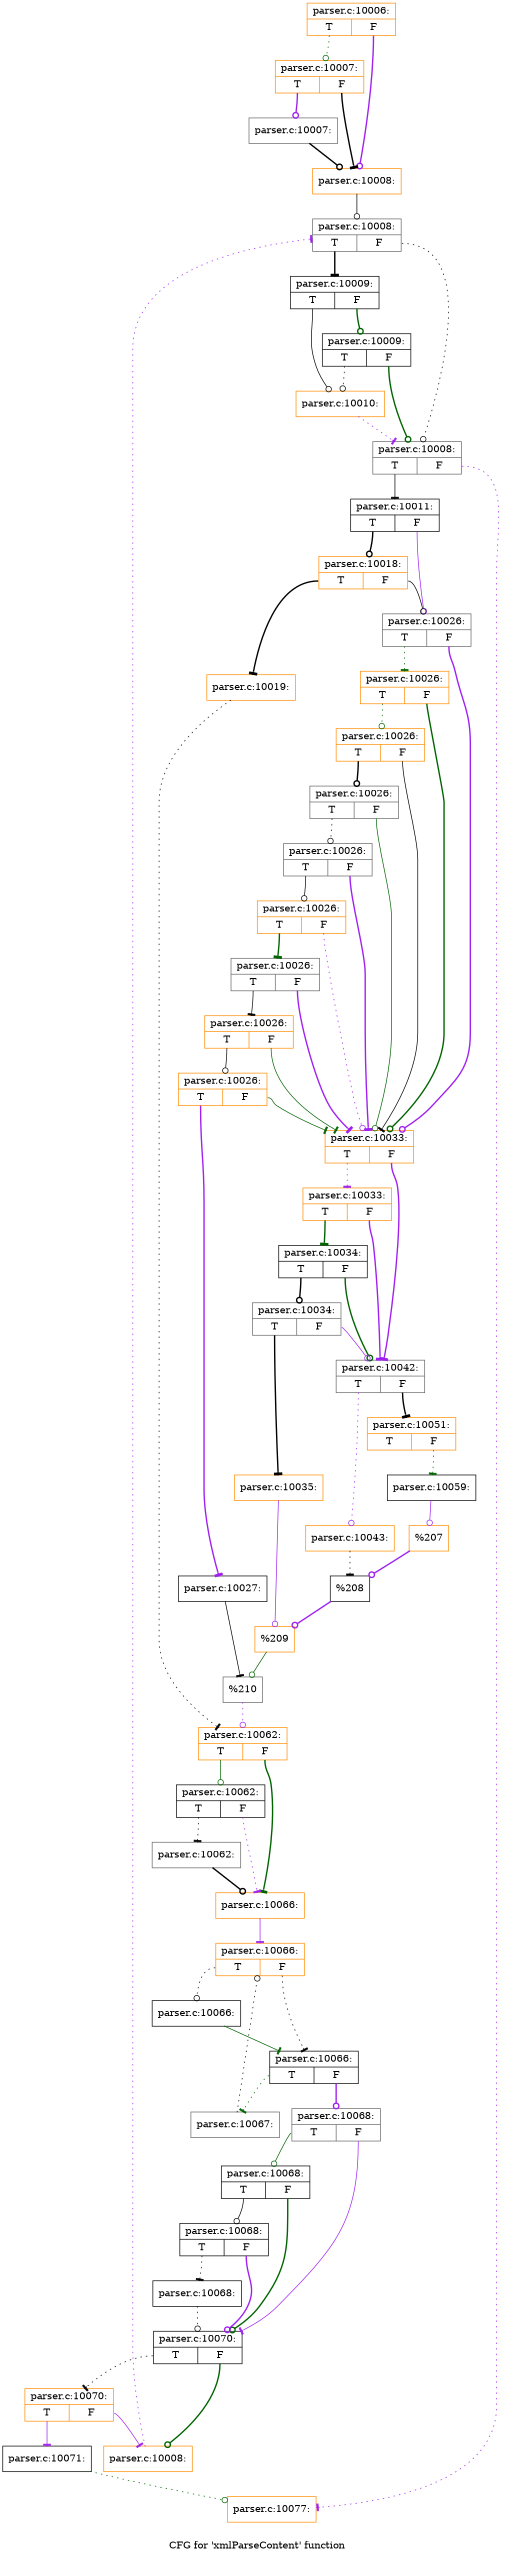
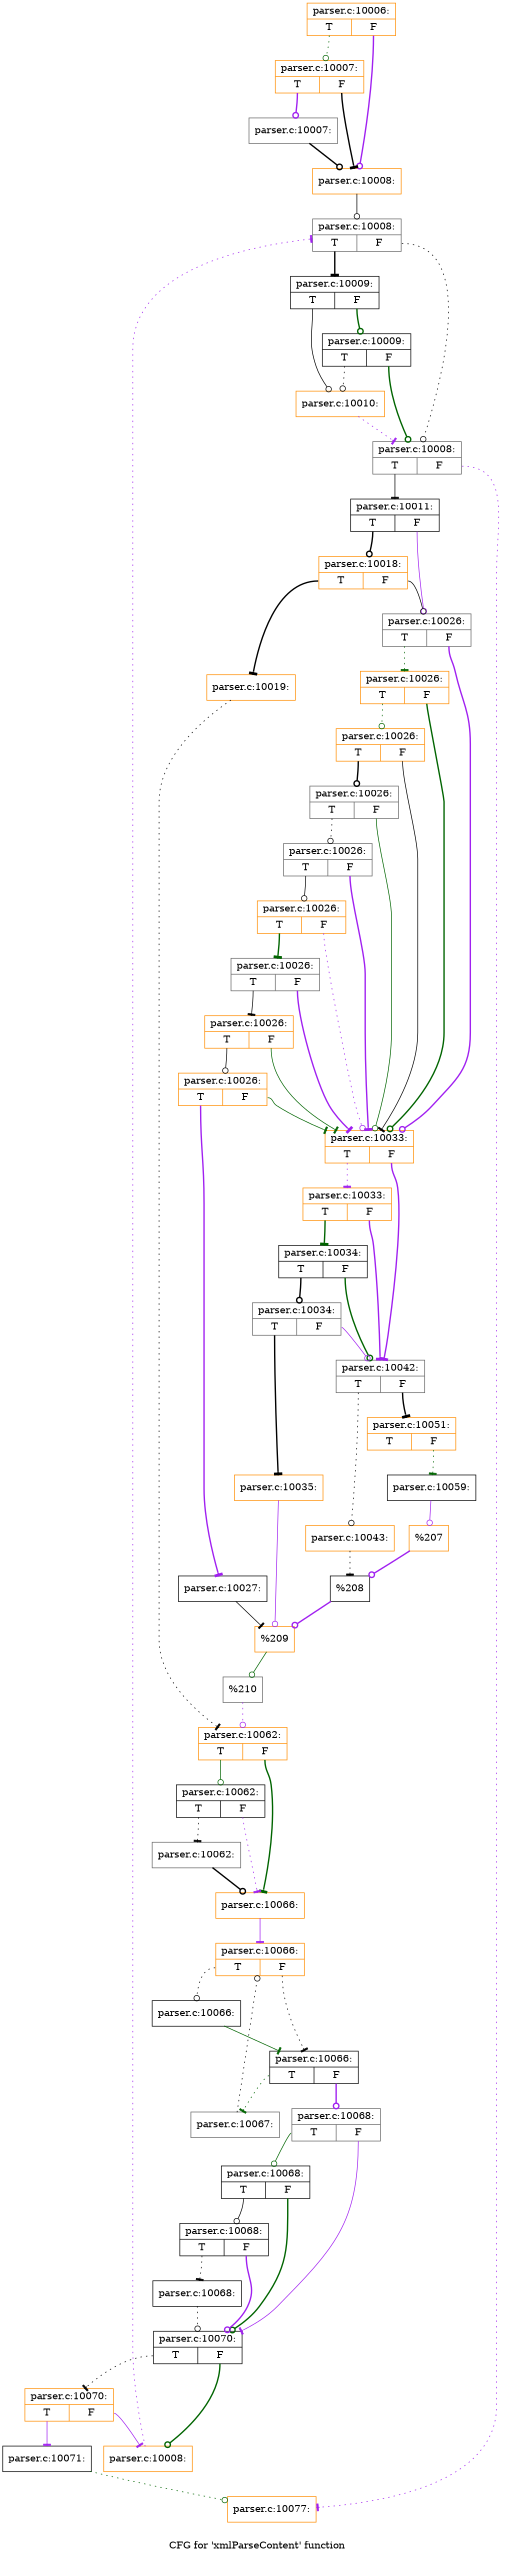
edge "parser.c:10042:" -> "parser.c:10043:": color purple -> black
edge "parser.c:10027:" -> "%210": now "parser.c:10027:" -> "%209"
